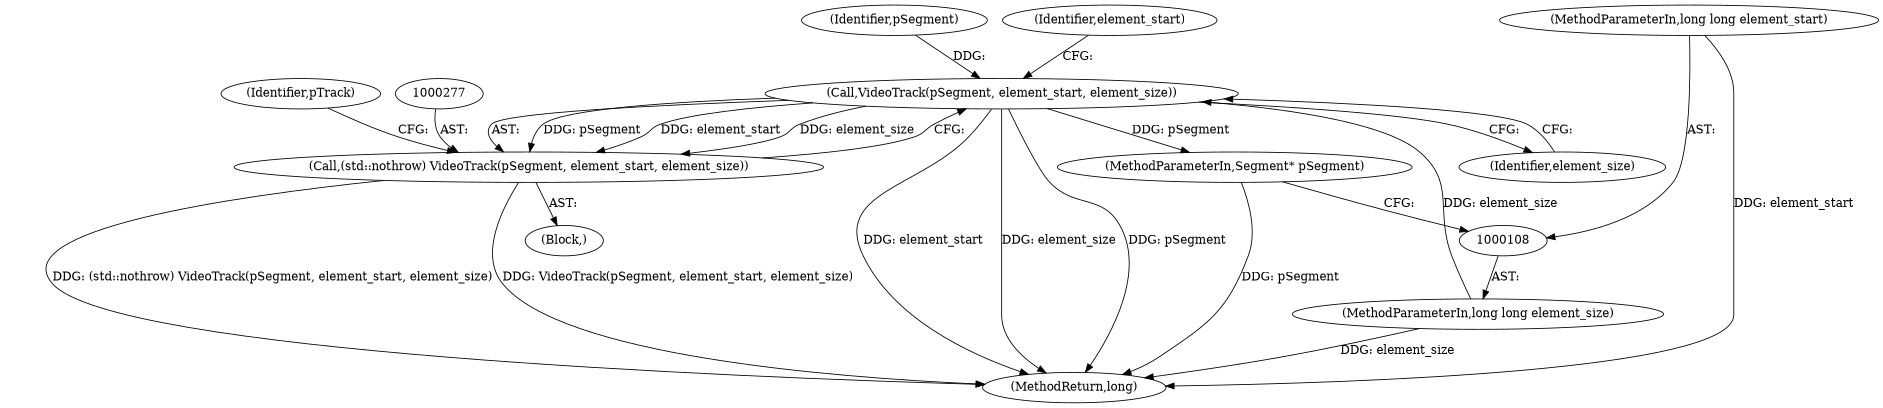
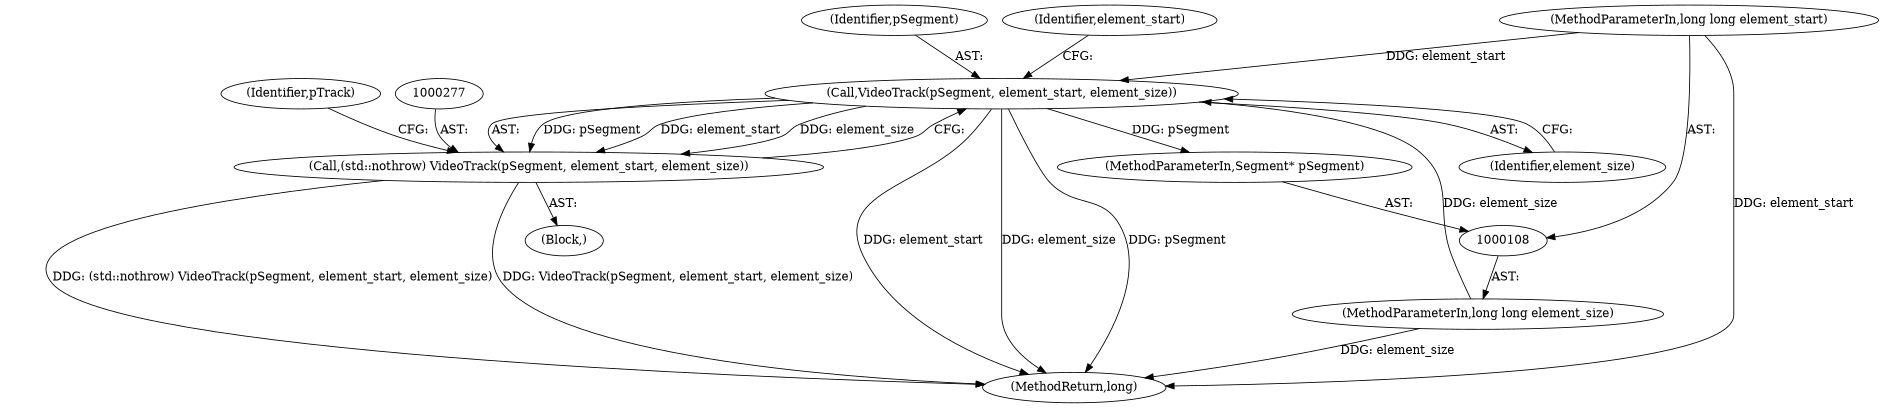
edge "(MethodParameterIn,long long element_start)" -> "(Call,VideoTrack(pSegment, element_start, element_size))": added, label "DDG: element_start"
edge "(Identifier,pSegment)" -> "(Call,VideoTrack(pSegment, element_start, element_size))": label "DDG: " -> "AST: "
edge "(Call,VideoTrack(pSegment, element_start, element_size))" -> "(Identifier,element_size)": label "CFG: " -> "AST: "
edge "(MethodParameterIn,Segment* pSegment)" -> "1000108": label "CFG: " -> "AST: "
edge "(MethodParameterIn,Segment* pSegment)" -> "(MethodReturn,long)": removed, label "DDG: pSegment"
